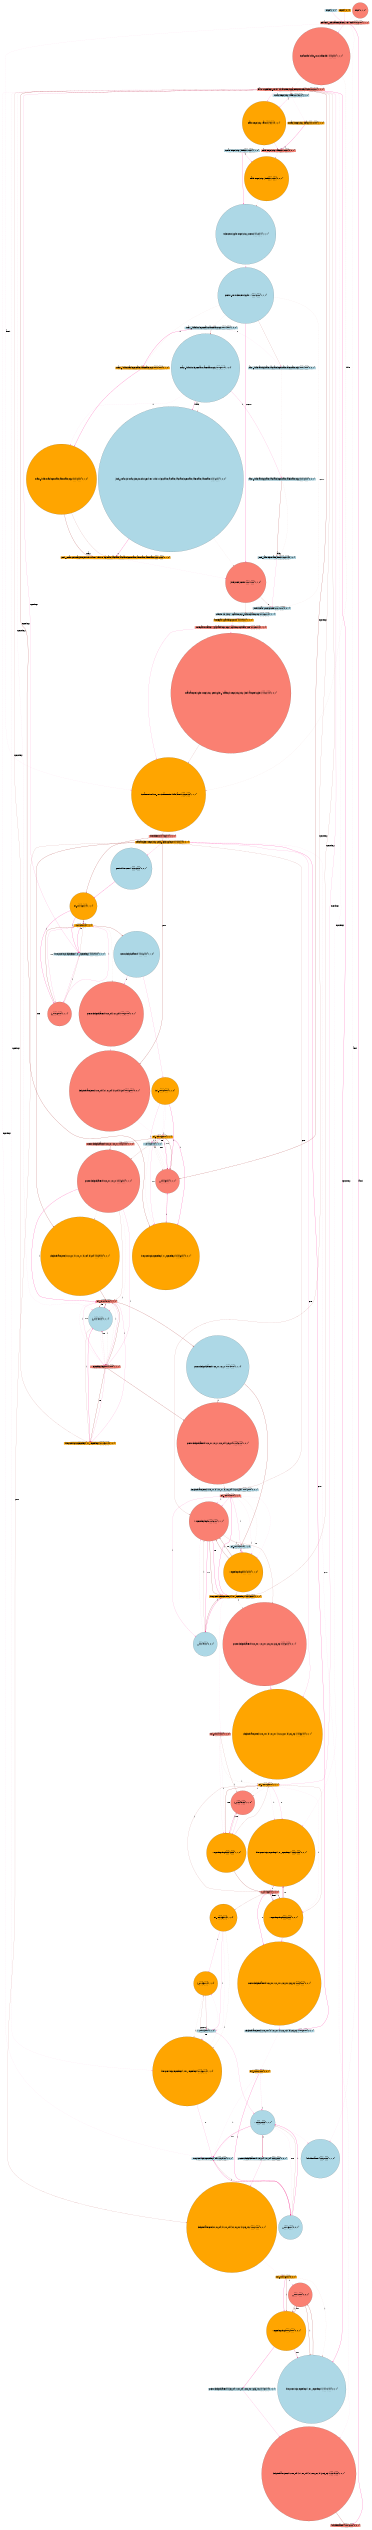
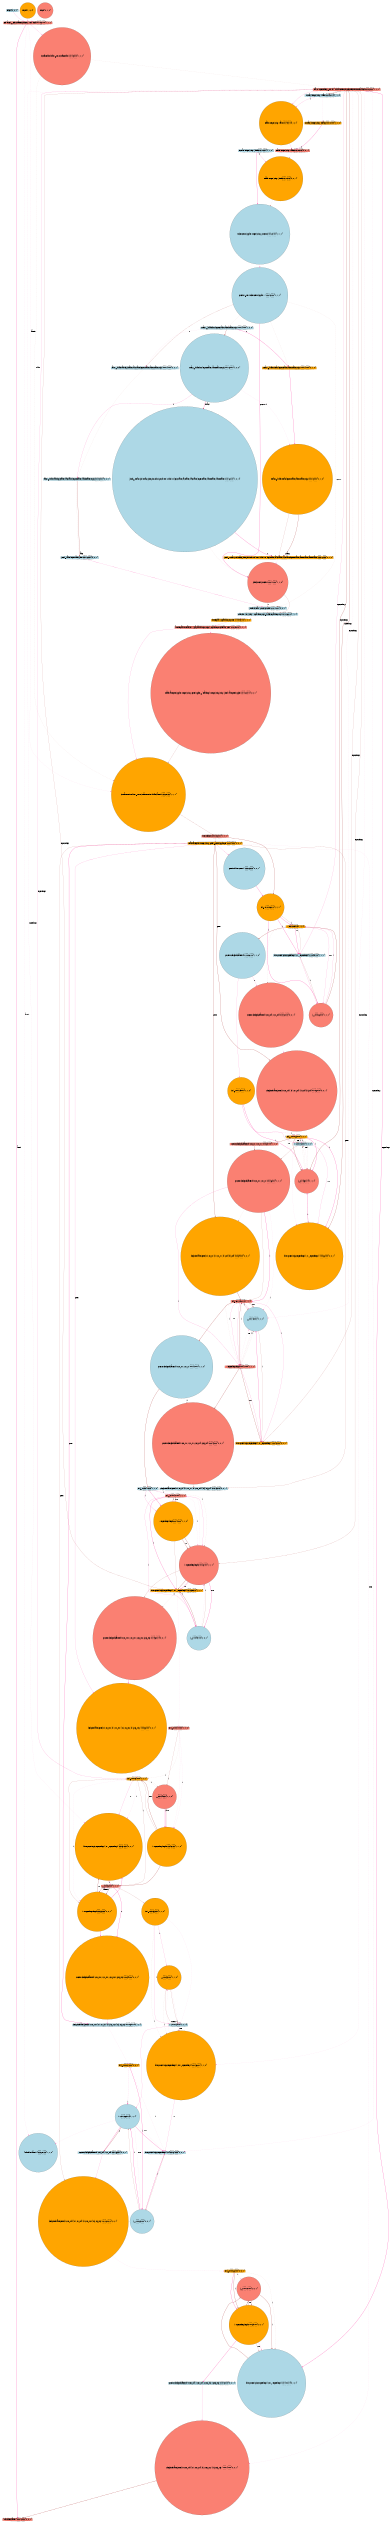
node "testJoin['1', '0', '0']": shape cylinder -> circle
edge "i < expectedKeys.length@@@48@@@['1', '1', '1']" -> "int i = 0@@@41@@@['1', '1', '0']": reversed
